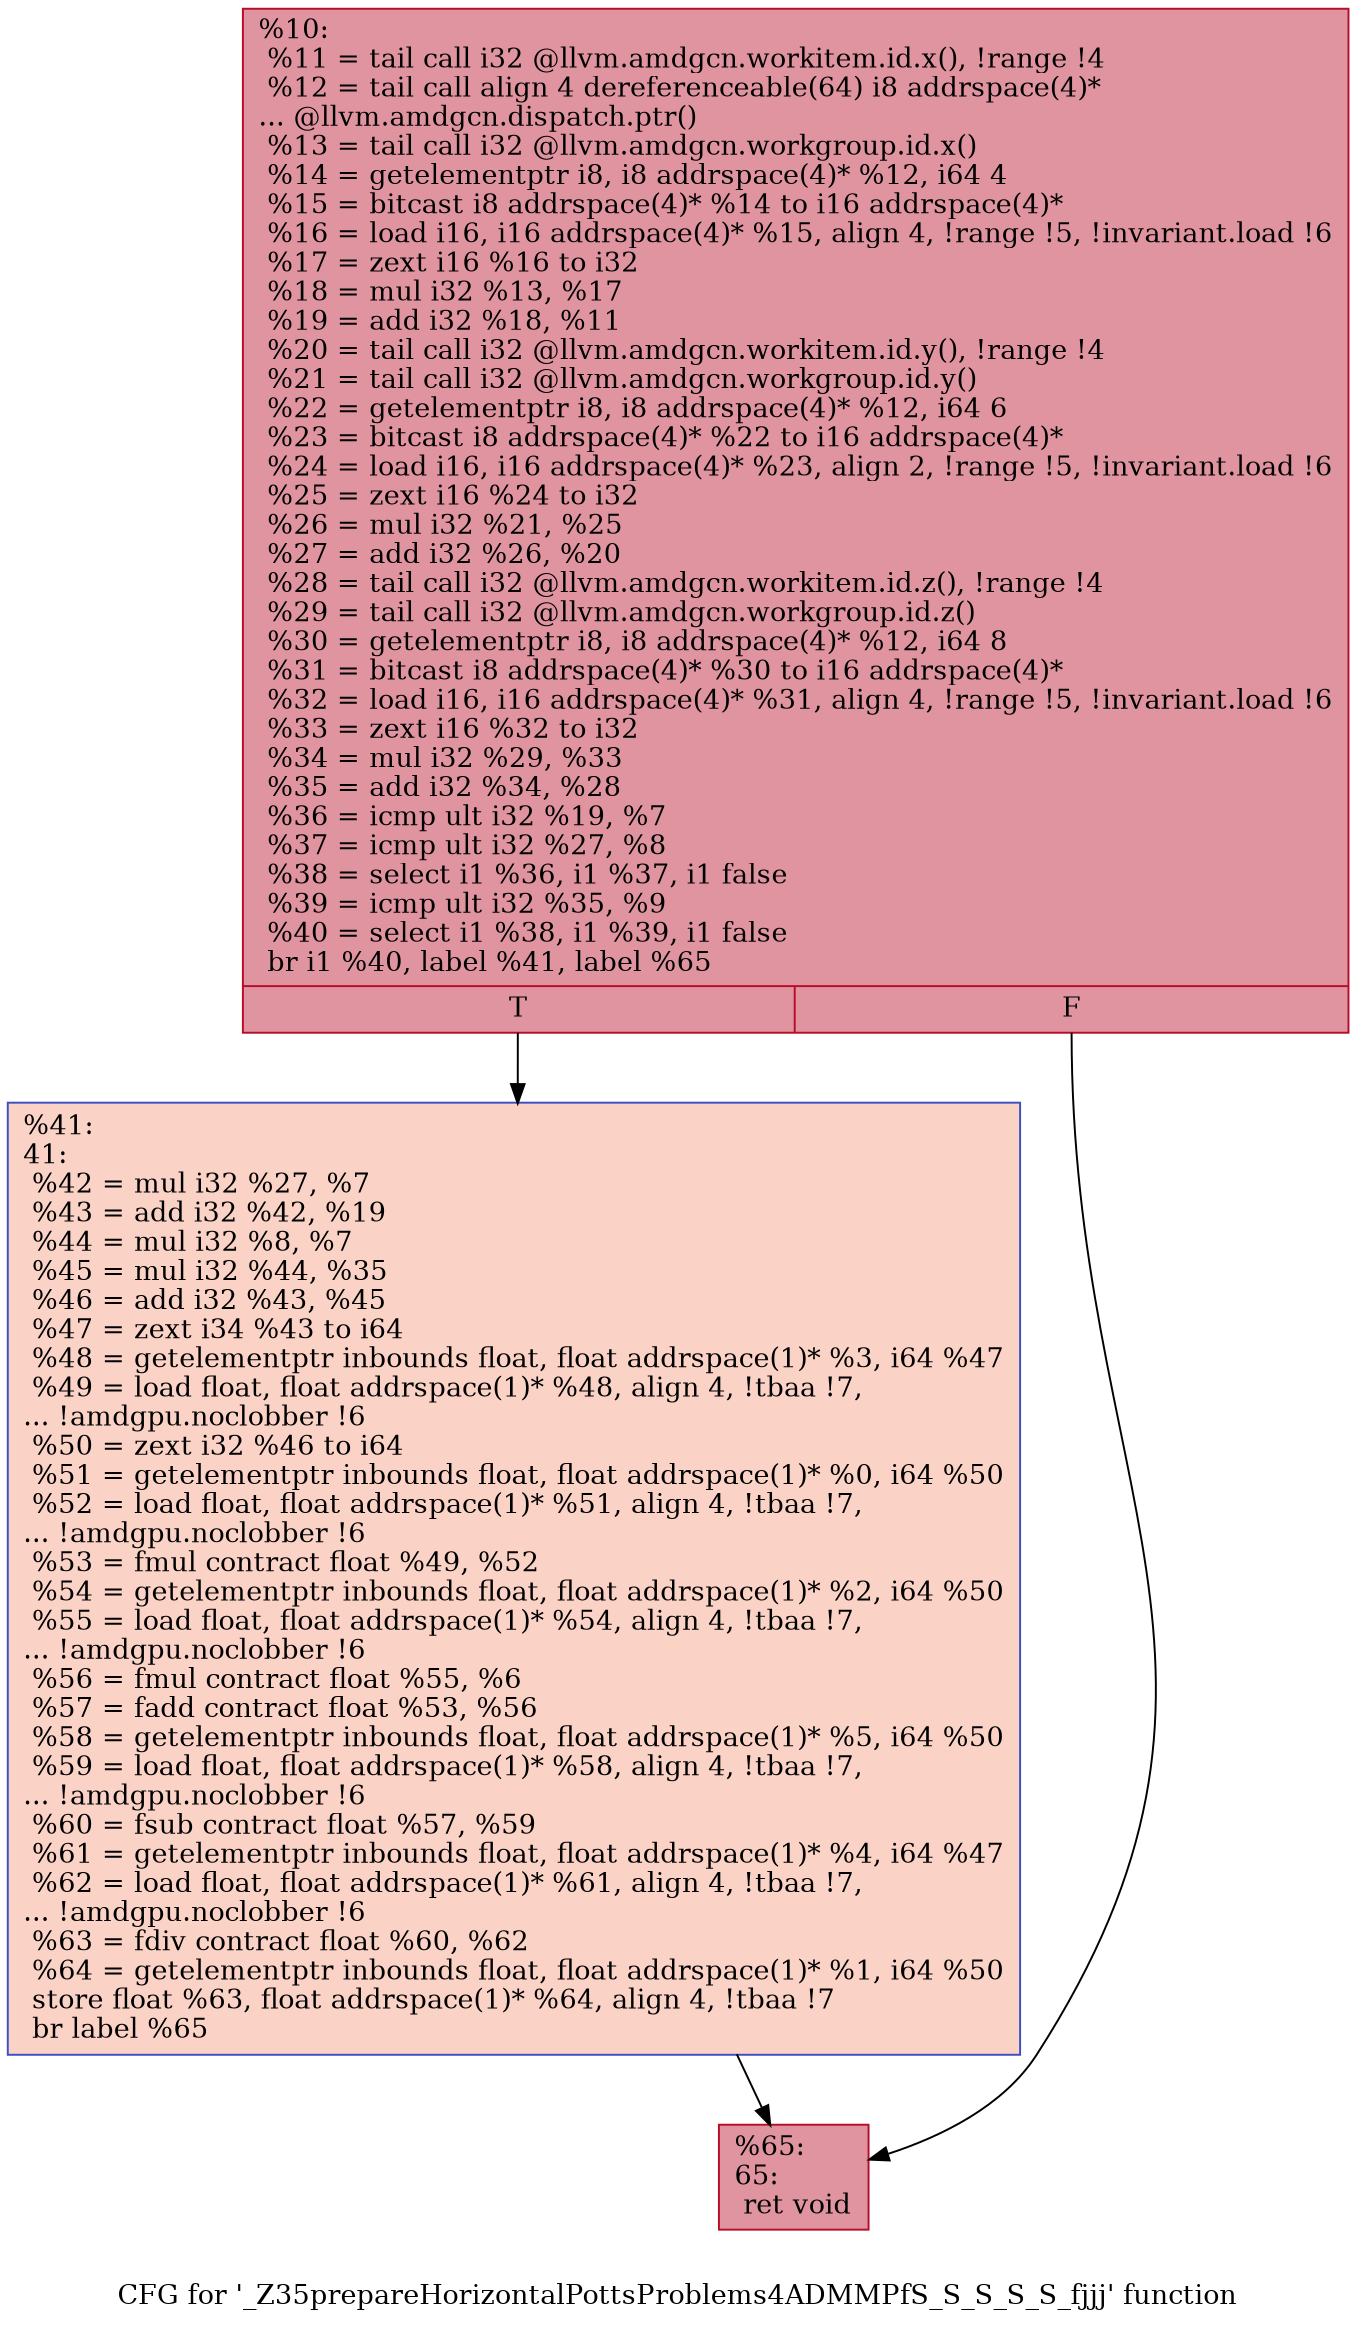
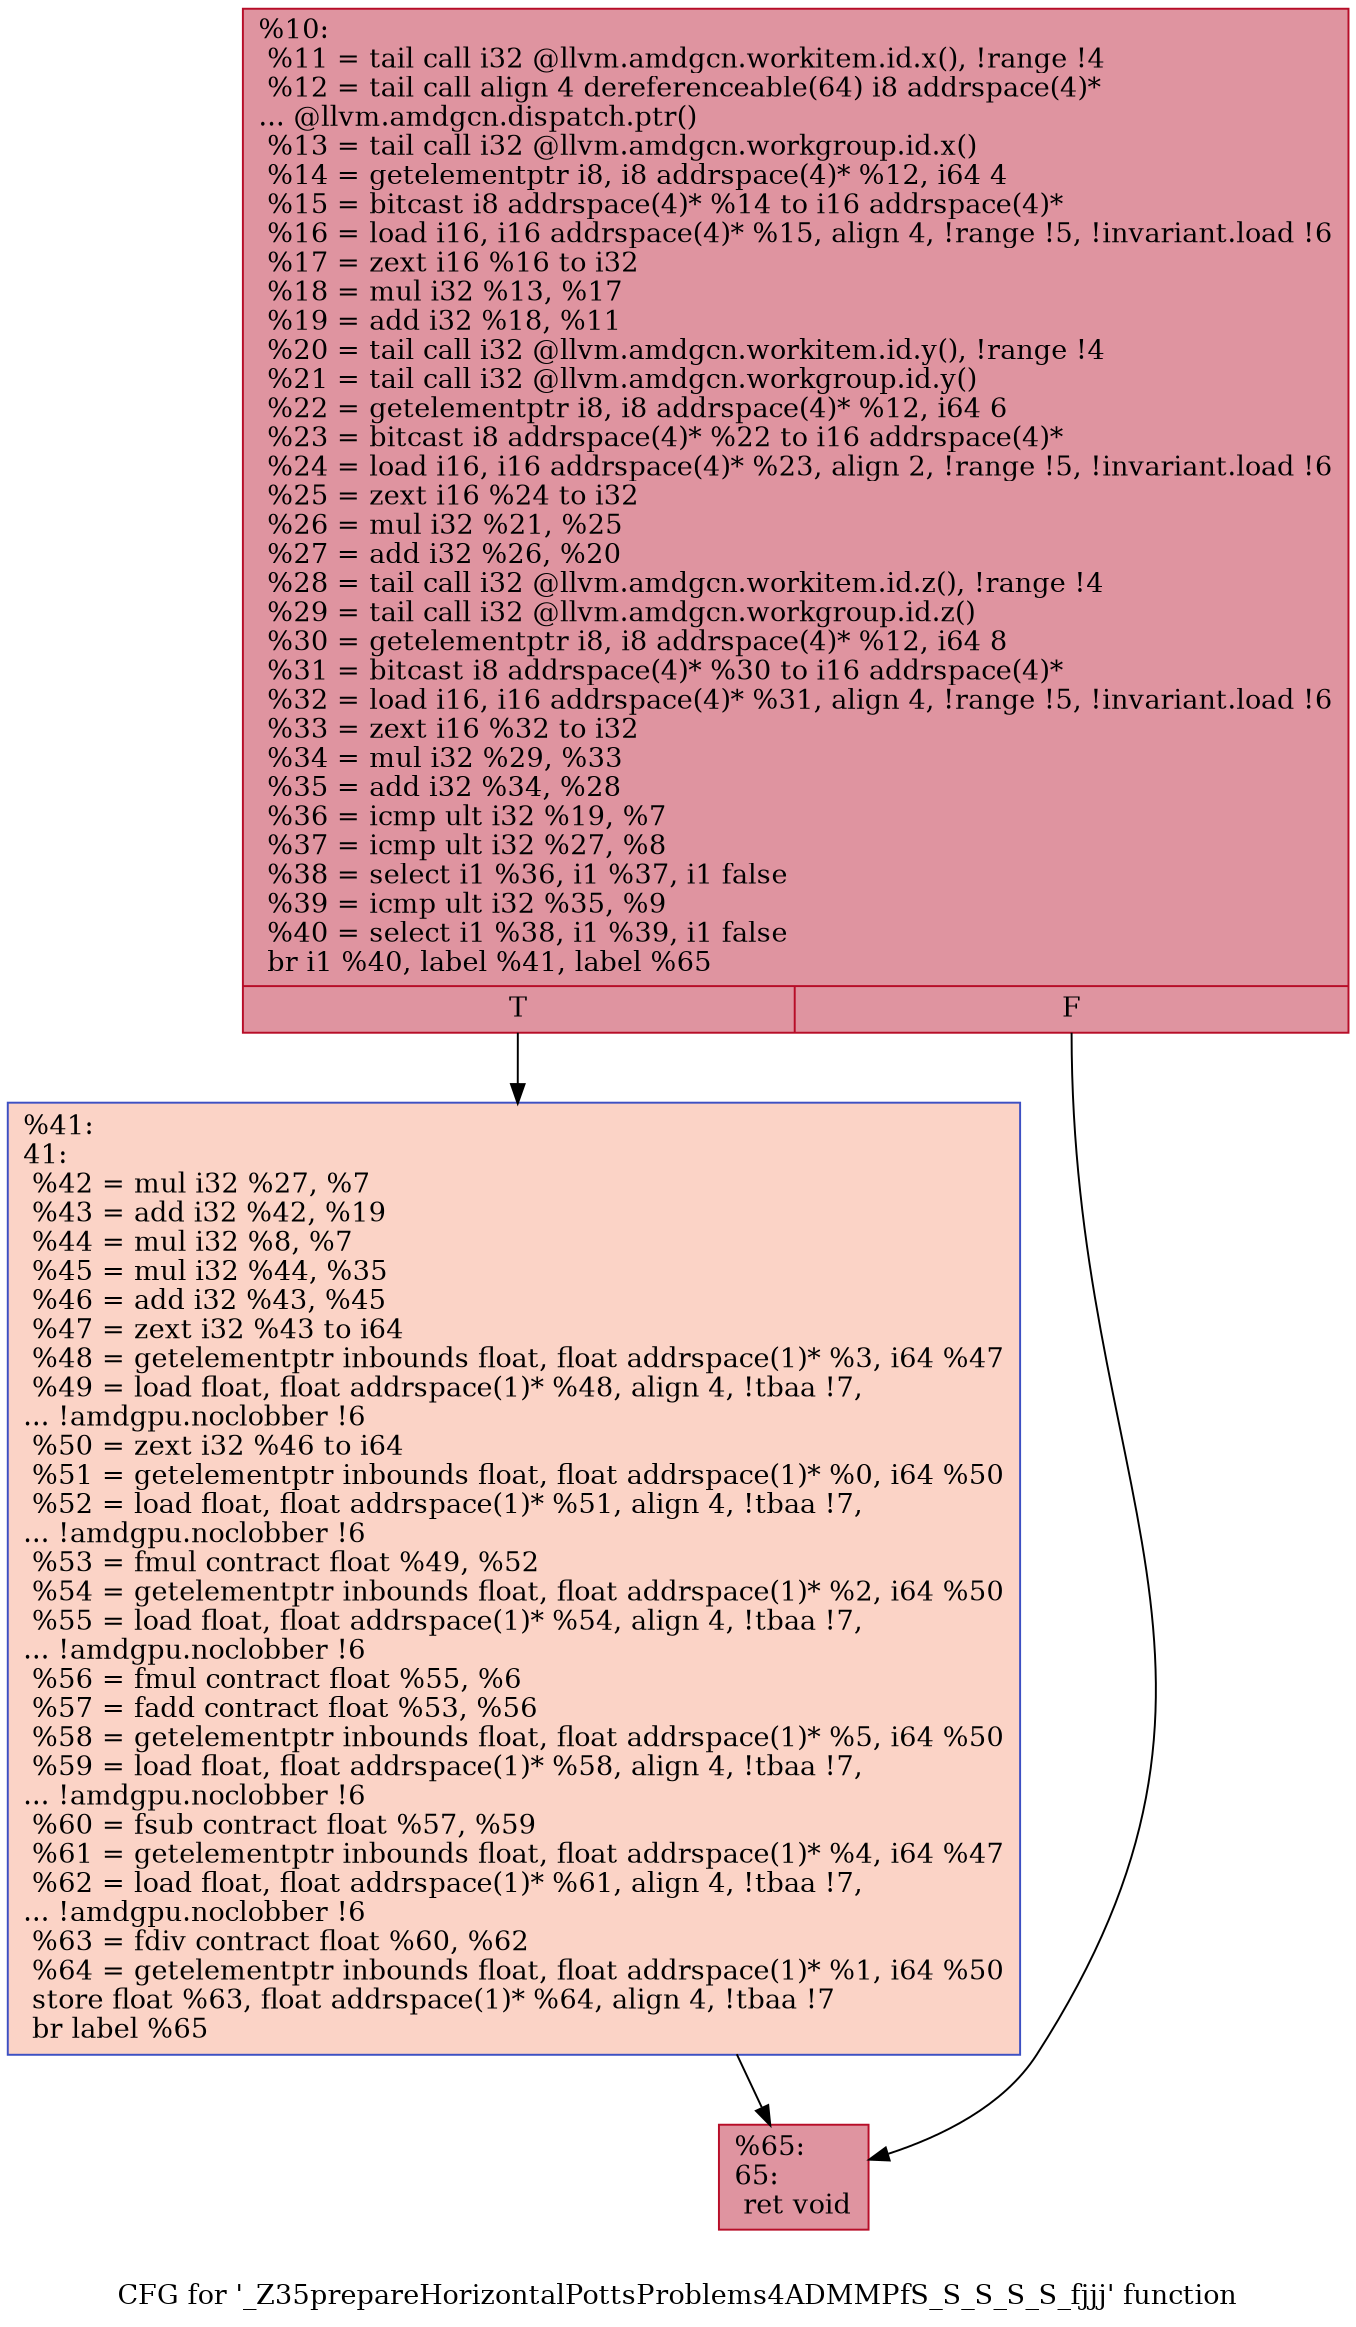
node "%41:": text "%47 = zext i34 %43 to i64" -> "%47 = zext i32 %43 to i64"
